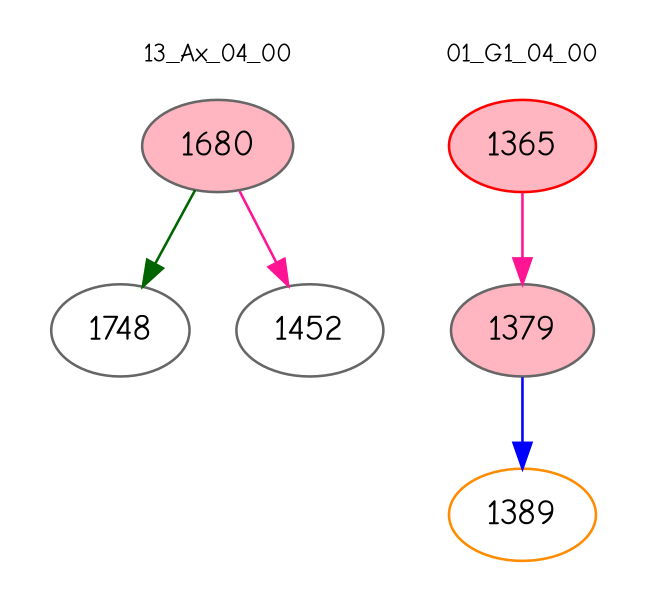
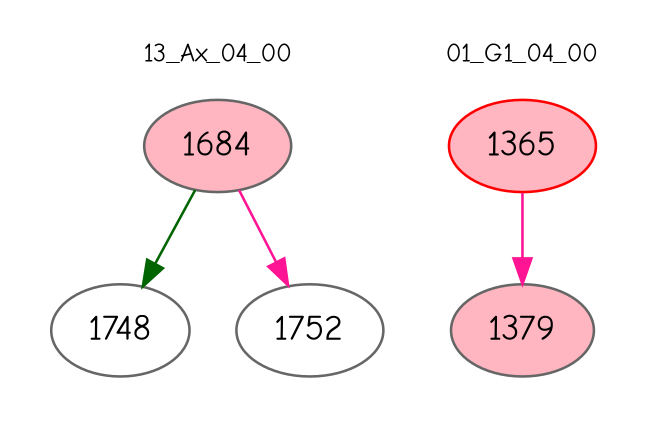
node "1680": label "1680" -> "1684"
node "1452": label "1452" -> "1752"
node "1389": removed
